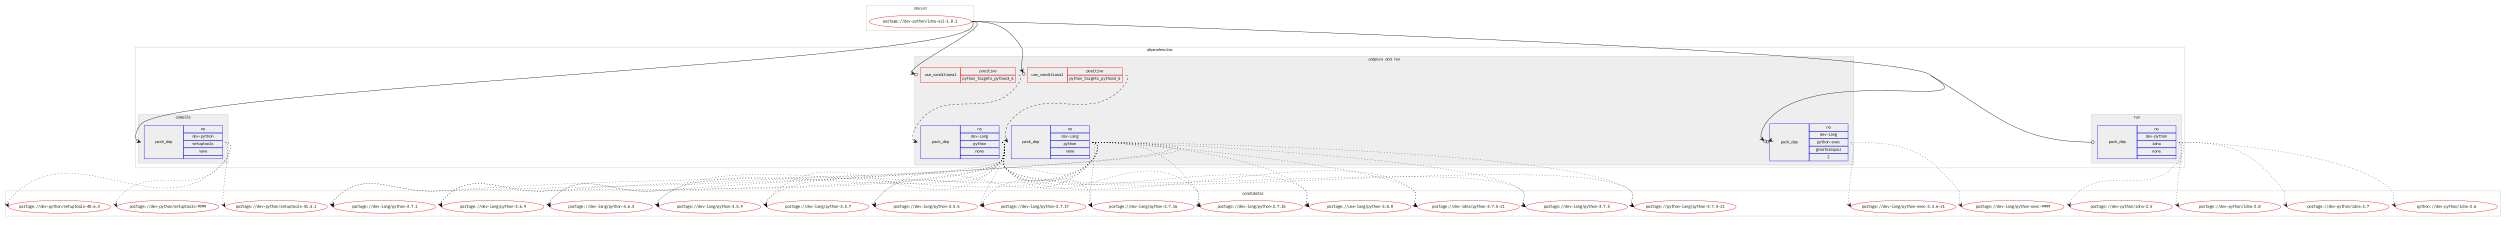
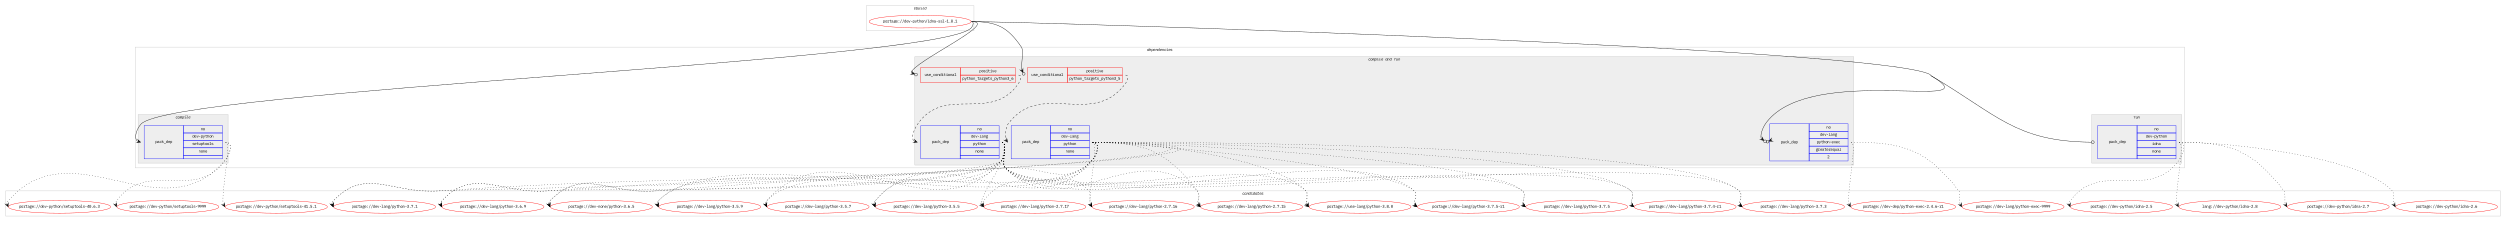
node "portage://dev-lang/python-3.6.5": label "portage://dev-lang/python-3.6.5" -> "portage://dev-none/python-3.6.5"
node "portage://dev-idna/python-3.7.5-r1": label "portage://dev-idna/python-3.7.5-r1" -> "portage://dev-lang/python-3.7.5-r1"
node "portage://python-lang/python-3.7.4-r1": label "portage://python-lang/python-3.7.4-r1" -> "portage://dev-lang/python-3.7.4-r1"
node "portage://dev-lang/python-3.7.3": added
node "portage://dev-lang/python-exec-2.4.6-r1": label "portage://dev-lang/python-exec-2.4.6-r1" -> "portage://dev-dep/python-exec-2.4.6-r1"
node "portage://dev-python/idna-2.8": label "portage://dev-python/idna-2.8" -> "lang://dev-python/idna-2.8"
node "python://dev-python/idna-2.6": label "python://dev-python/idna-2.6" -> "portage://dev-python/idna-2.6"
